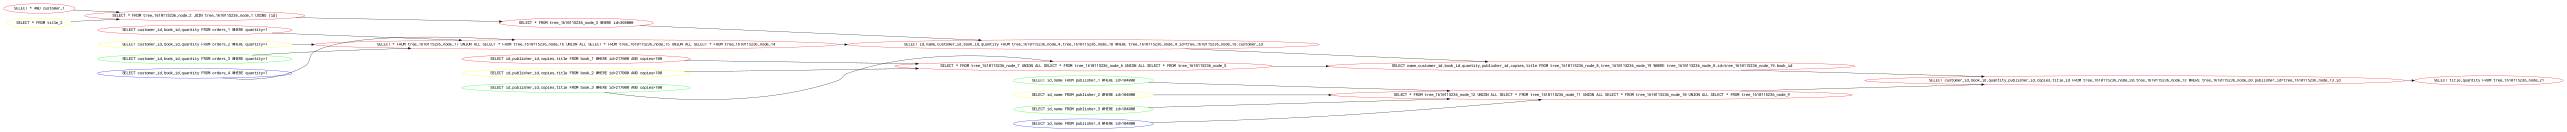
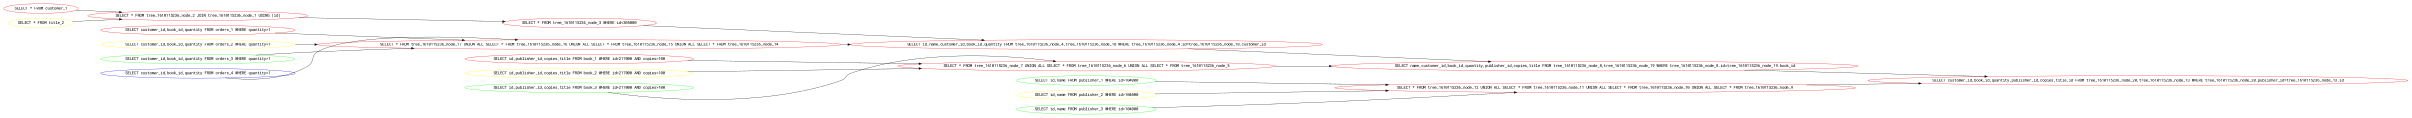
node "SELECT * AND customer_1": label "SELECT * AND customer_1" -> "SELECT * FROM customer_1"
node "SELECT title,quantity FROM tree_1610115236_node_21": removed
node "SELECT id,name FROM publisher_4 WHERE id>104000": removed
